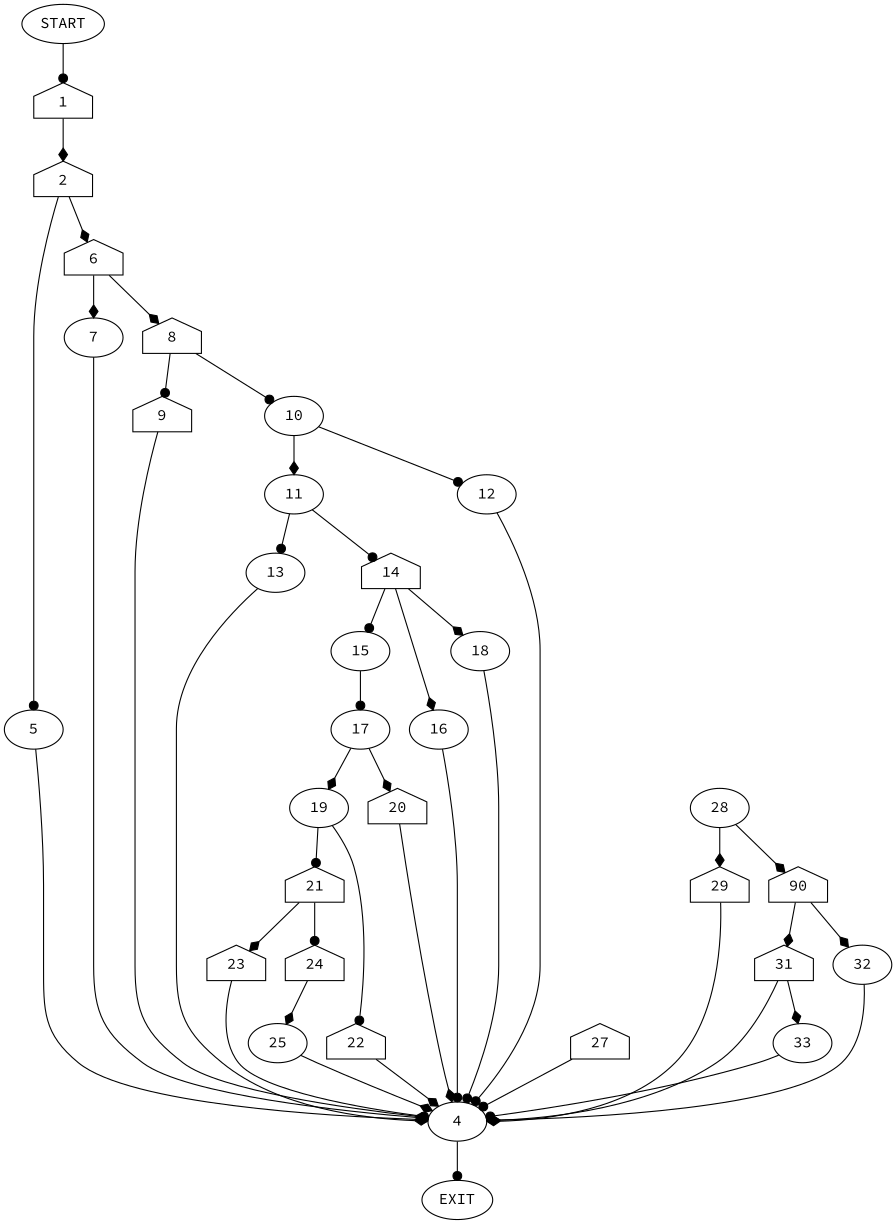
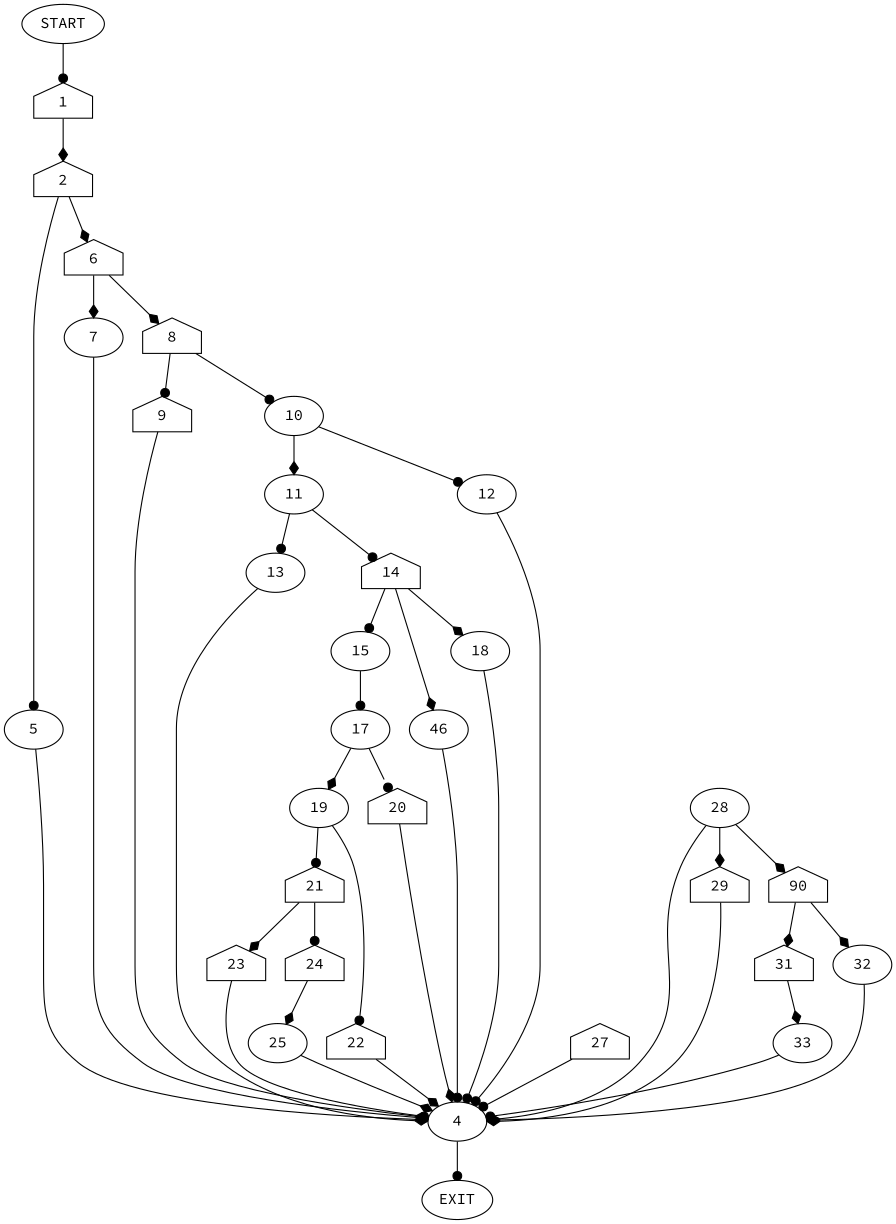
node "16": label "16" -> "46"
edge "17" -> "20": arrowhead diamond -> dot
edge "31" -> "4": now "28" -> "4"
